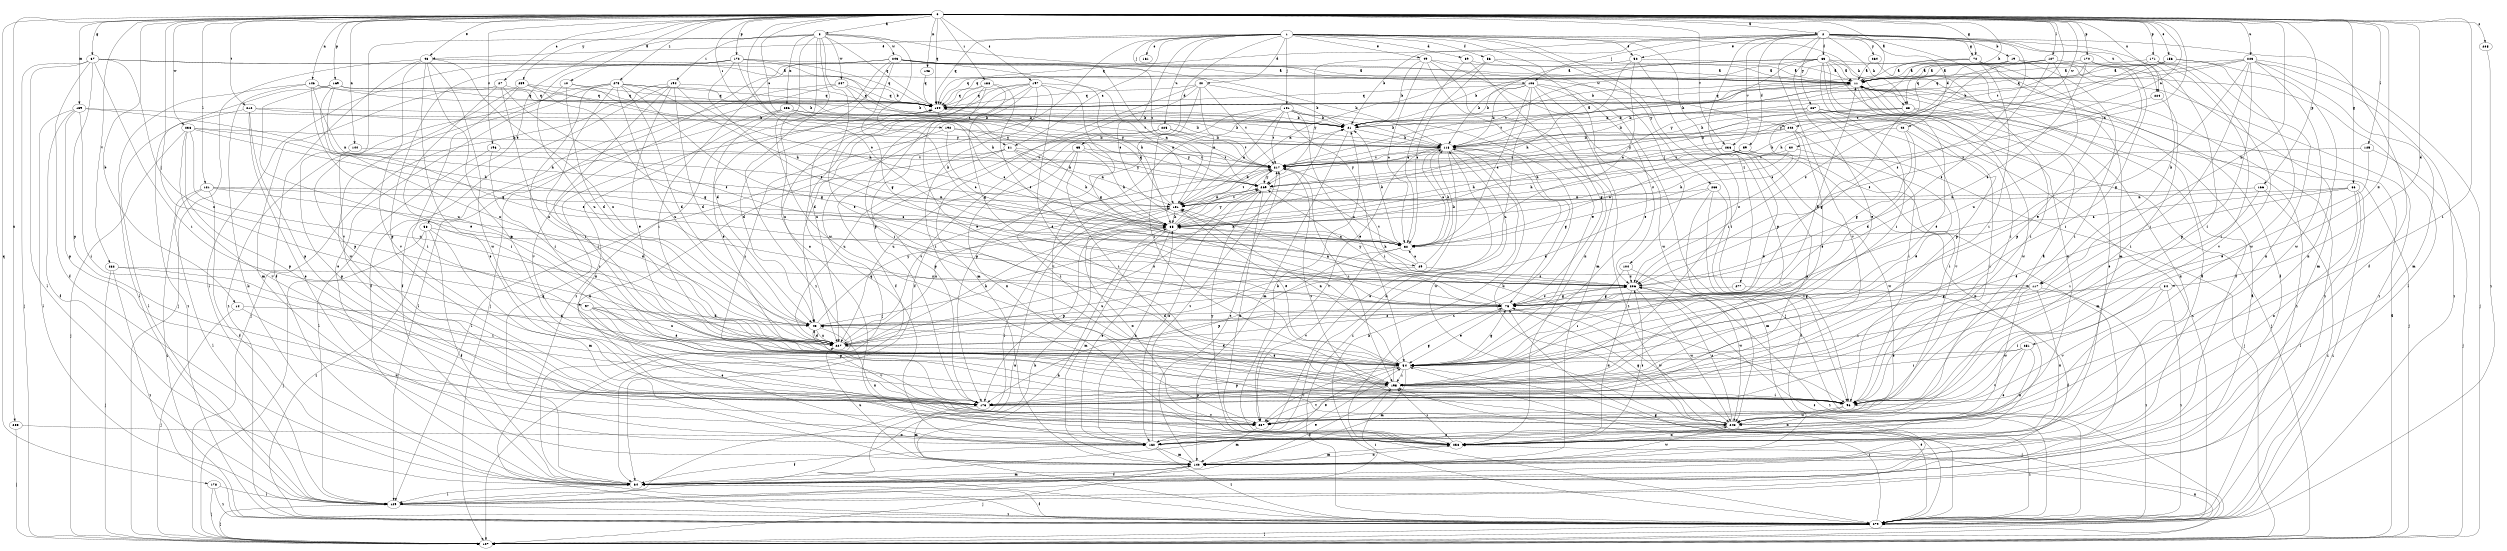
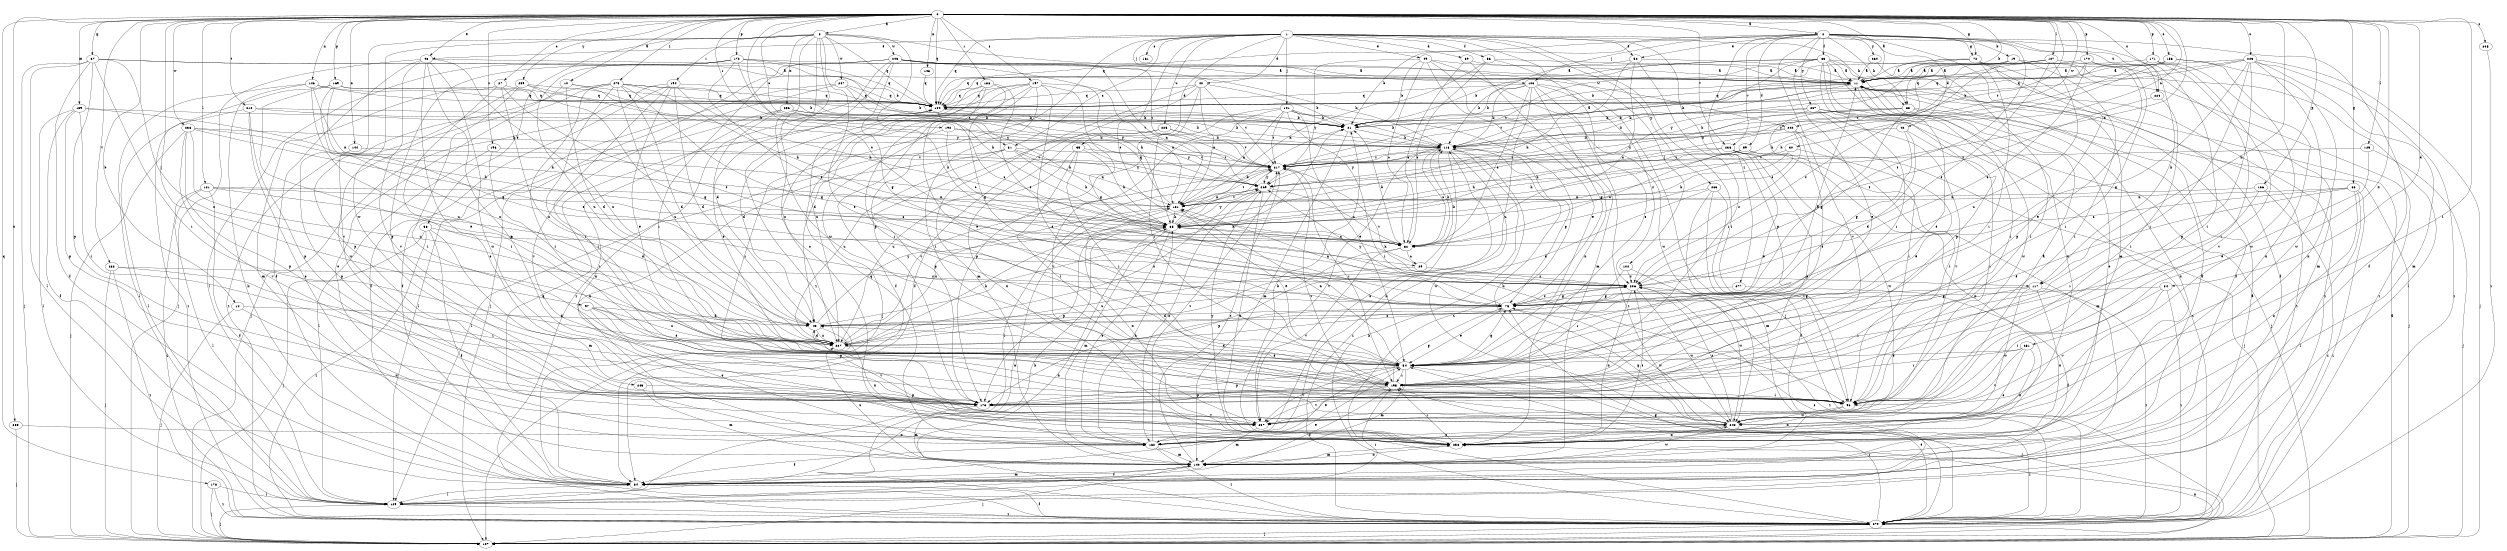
edge "29" -> "32": reversed
node "245": added
